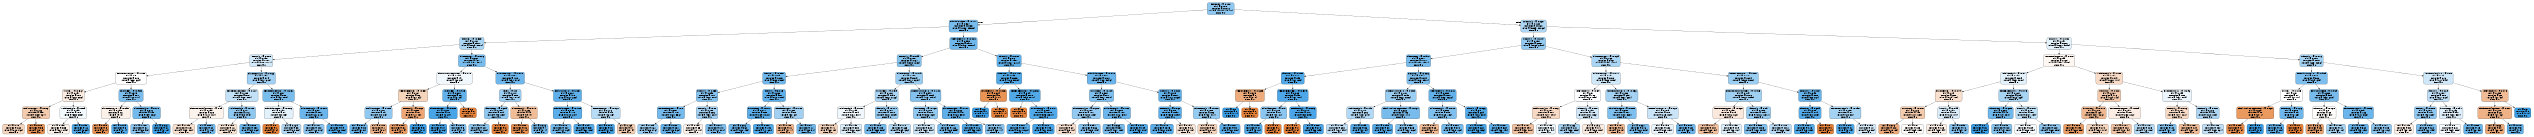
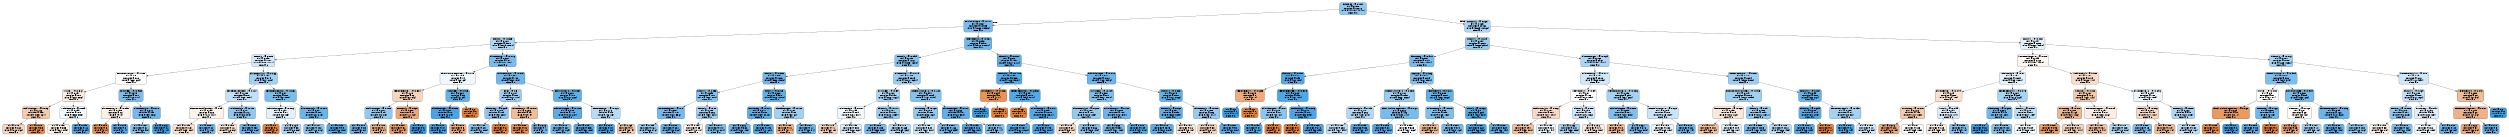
node "gini = 0.375 samples = 3 value = [1, 3] class = 1": fillcolor #7bbeee -> #eeab7b
node "gini = 0.398 samples = 325 value = [137, 362] class = 1": fillcolor #84c2ef -> #ffffff
node "gini = 0.496 samples = 174 value = [156, 131] class = 0": label "gini = 0.496 samples = 174 value = [156, 131] class = 0" -> "gini = 0.496 samples = 174 value = [156, 131] totalco = 0"
node "gini = 0.413 samples = 228 value = [105, 255] class = 1": removed
